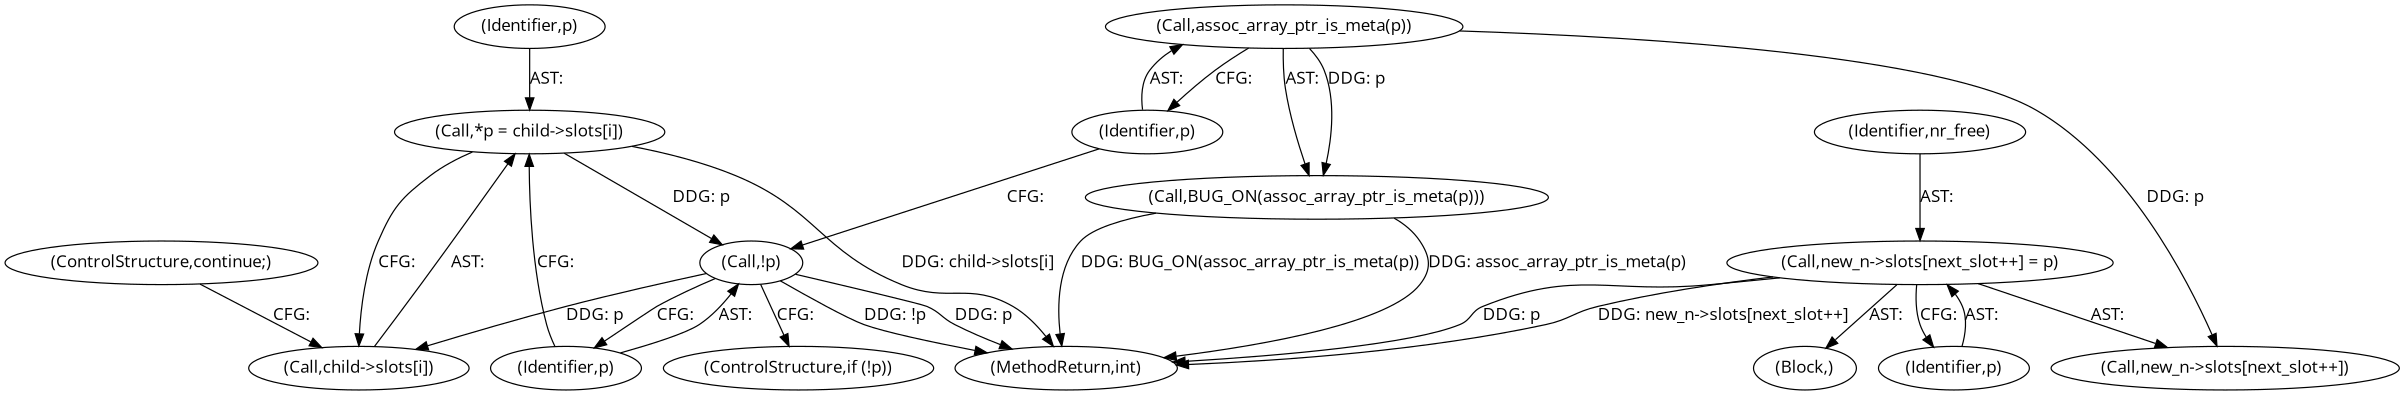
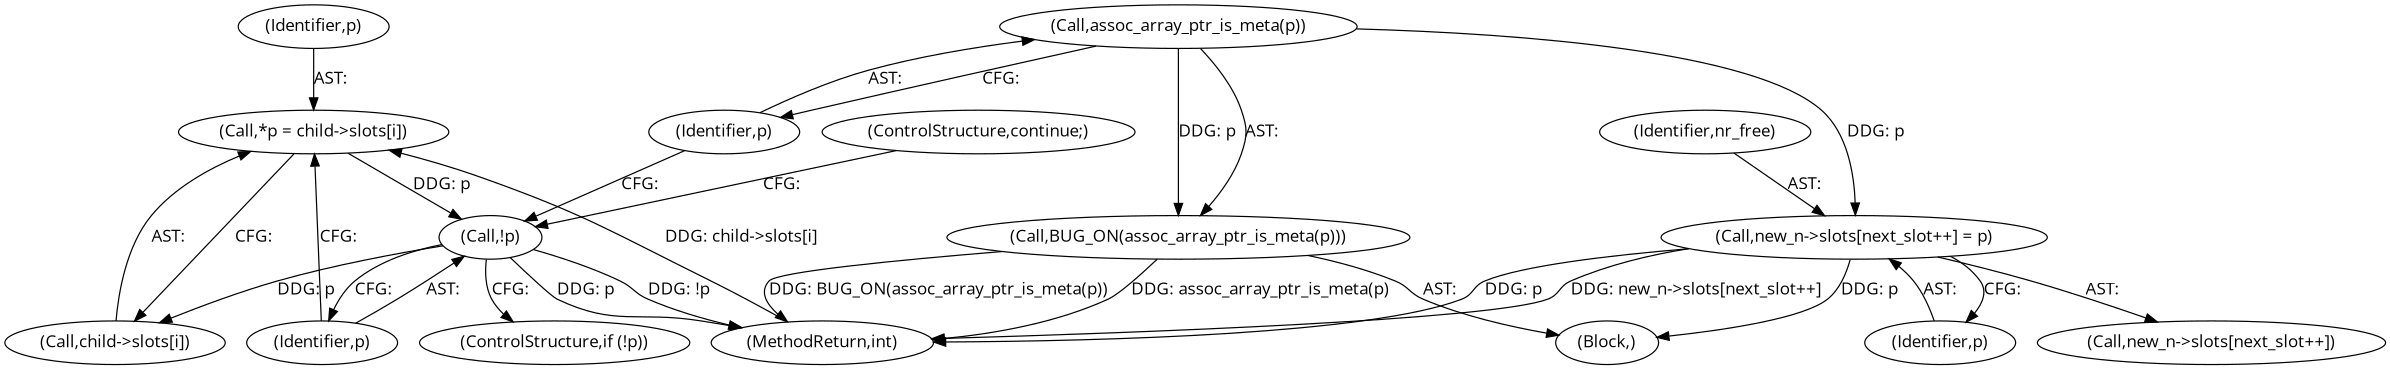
edge "(Call,assoc_array_ptr_is_meta(p))" -> "(Call,new_n->slots[next_slot++])": now "(Call,assoc_array_ptr_is_meta(p))" -> "(Call,new_n->slots[next_slot++] = p)"
edge "(Call,*p = child->slots[i])" -> "(MethodReturn,int)": reversed
edge "(Call,BUG_ON(assoc_array_ptr_is_meta(p)))" -> "(Block,)": added, label "AST:"
edge "(ControlStructure,continue;)" -> "(Call,child->slots[i])": now "(ControlStructure,continue;)" -> "(Call,!p)"
edge "(Call,new_n->slots[next_slot++] = p)" -> "(Block,)": label "AST: " -> "DDG: p"
